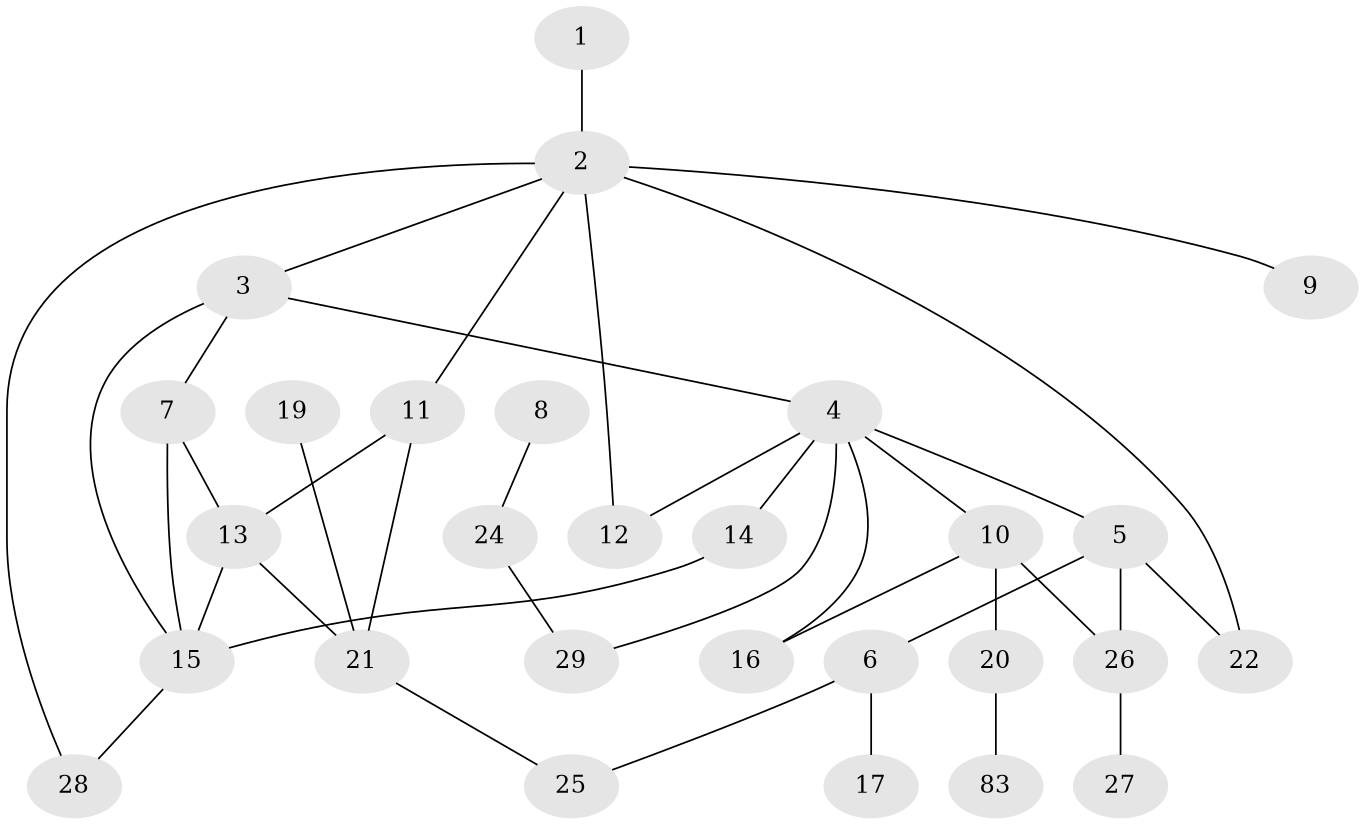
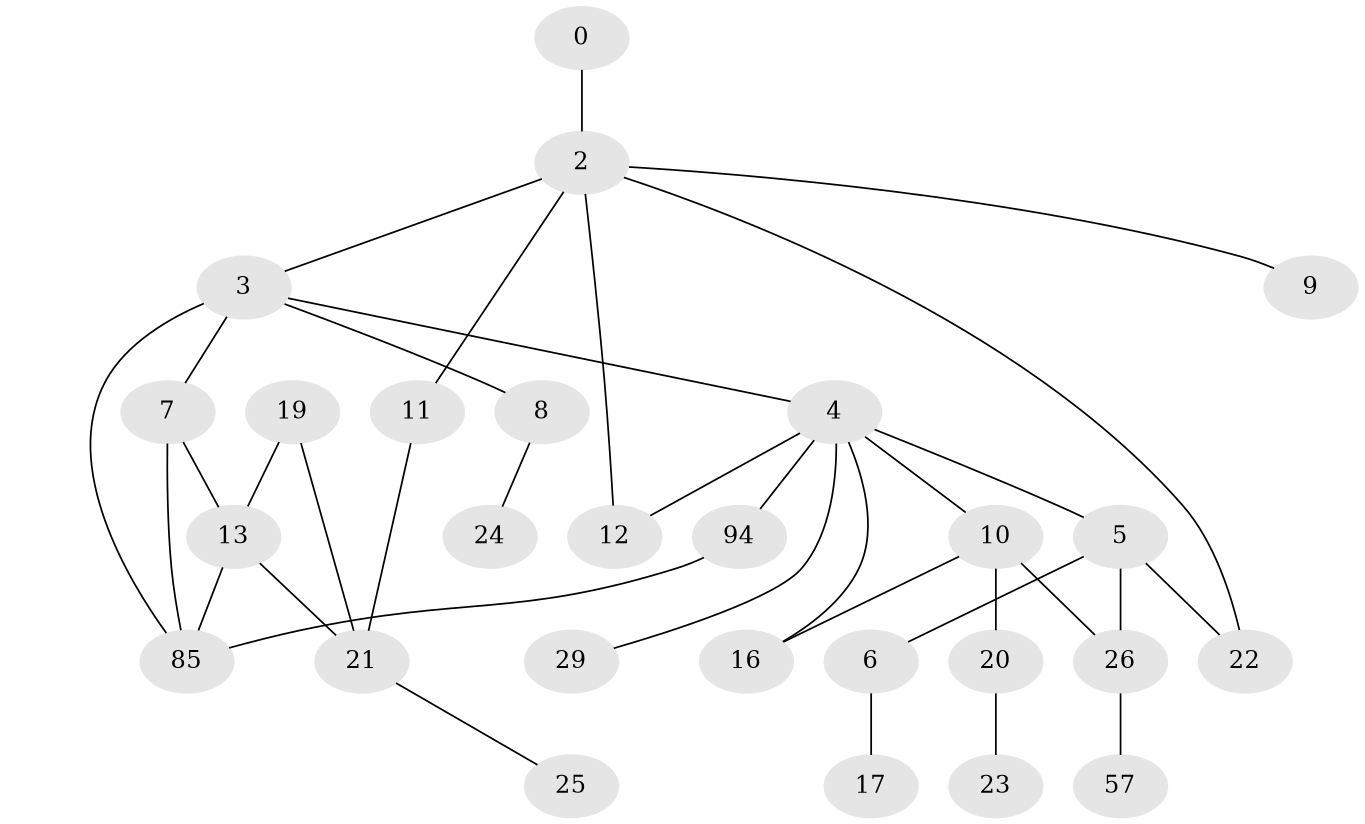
node "1": label "1" -> "0"
edge "3" -- "8": added
edge "11" -- "13": now "19" -- "13"
node "14": label "14" -> "94"
edge "24" -- "29": removed
node "15": label "15" -> "85"
edge "6" -- "25": removed
node "28": removed
node "83": label "83" -> "23"
node "27": label "27" -> "57"
